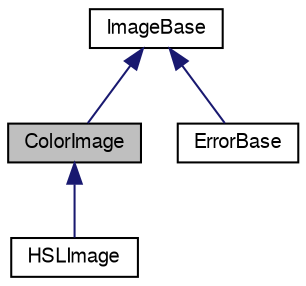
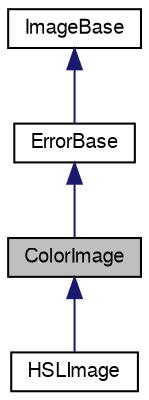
edge "ColorImage" -> "ImageBase": now "ColorImage" -> "ErrorBase"
